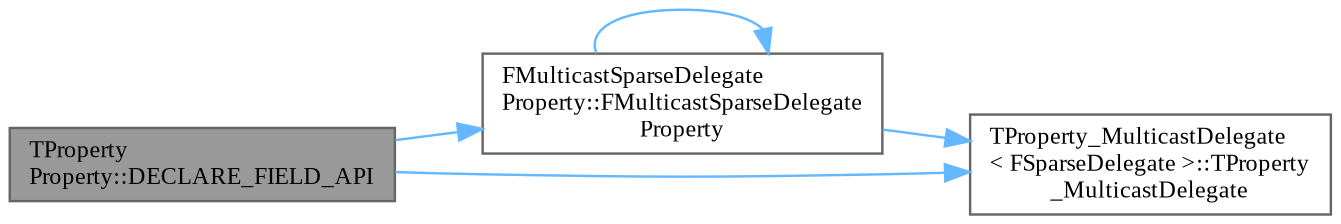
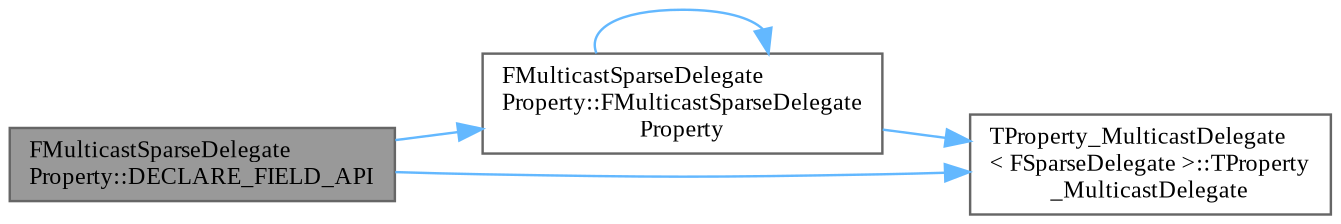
node "TProperty Property::DECLARE_FIELD_API": label "TProperty Property::DECLARE_FIELD_API" -> "FMulticastSparseDelegate Property::DECLARE_FIELD_API"
